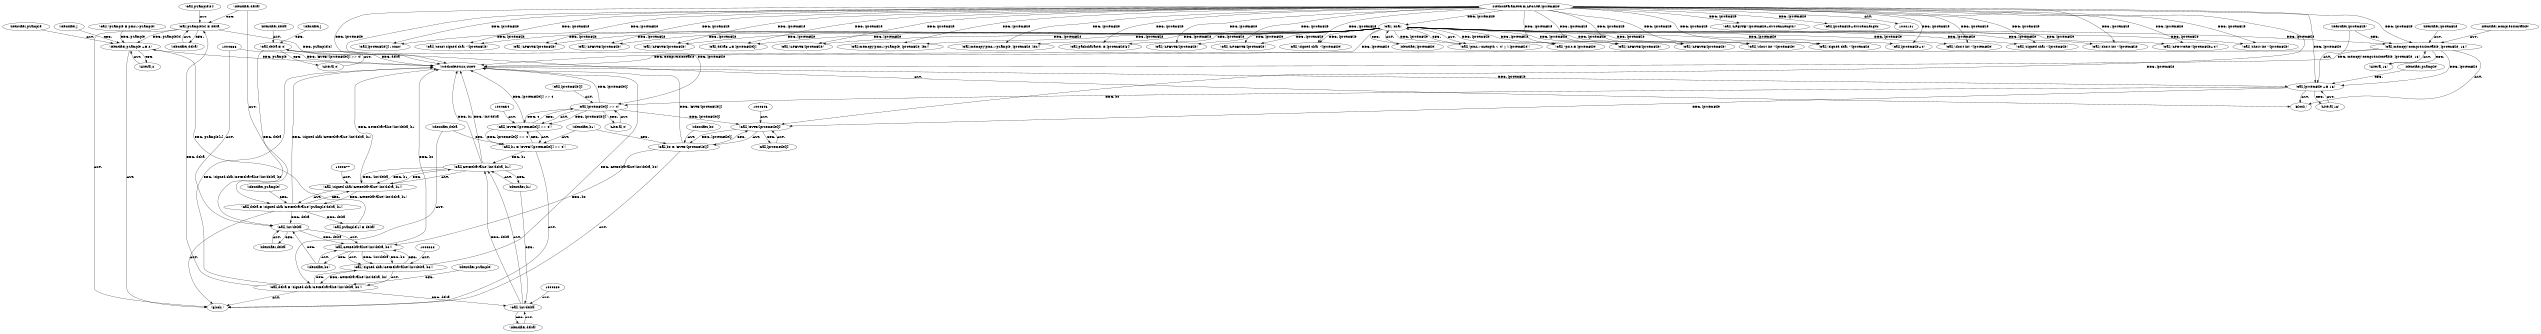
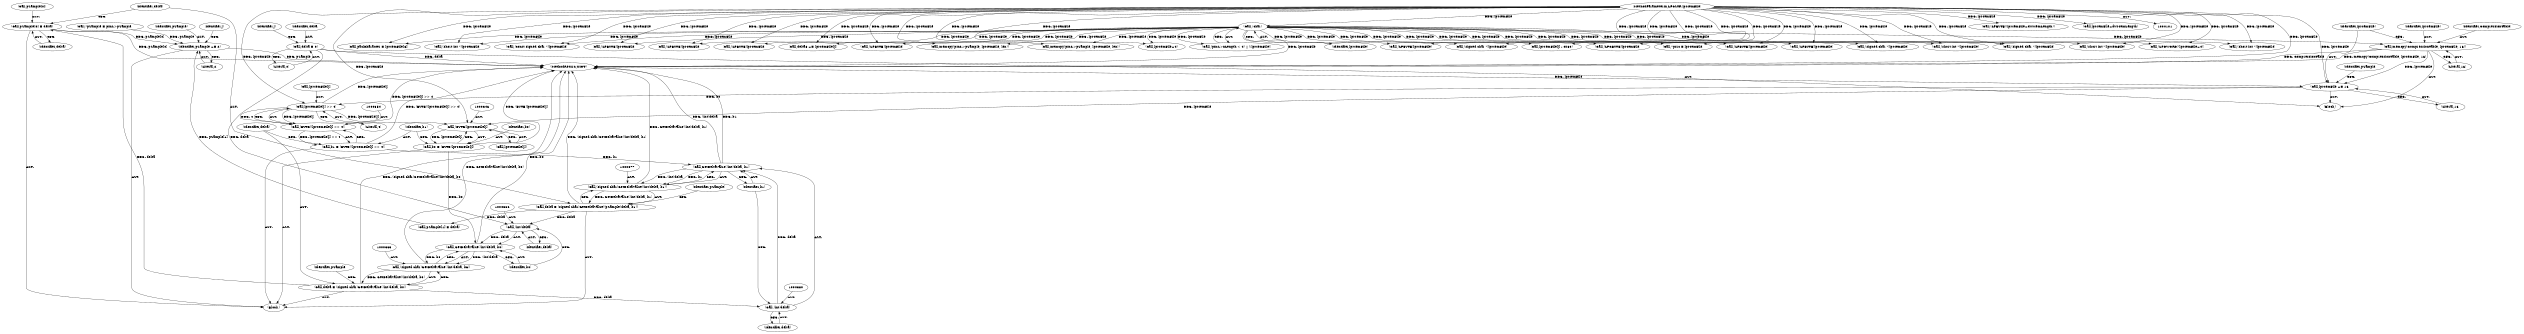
edge "(MethodParameterIn,LPCSTR lpMemFile)" -> "(Call,memcpy(CompressionTable, lpMemFile, 16))": removed, label "DDG: lpMemFile"
edge "(Call,!char)" -> "(Call,packcharacter = lpMemFile[8])": label "CFG: lpMemFile" -> "DDG: lpMemFile"
edge "1000366" -> "(MethodReturn,UINT)": now "(Call,b1 = (BYTE)(lpMemFile[j] >> 4))" -> "(MethodReturn,UINT)"
edge "(Call,(signed char)GetDeltaValue((int)delta, b1))" -> "(Call,GetDeltaValue((int)delta, b1))": label "DDG: " -> "CFG: "
